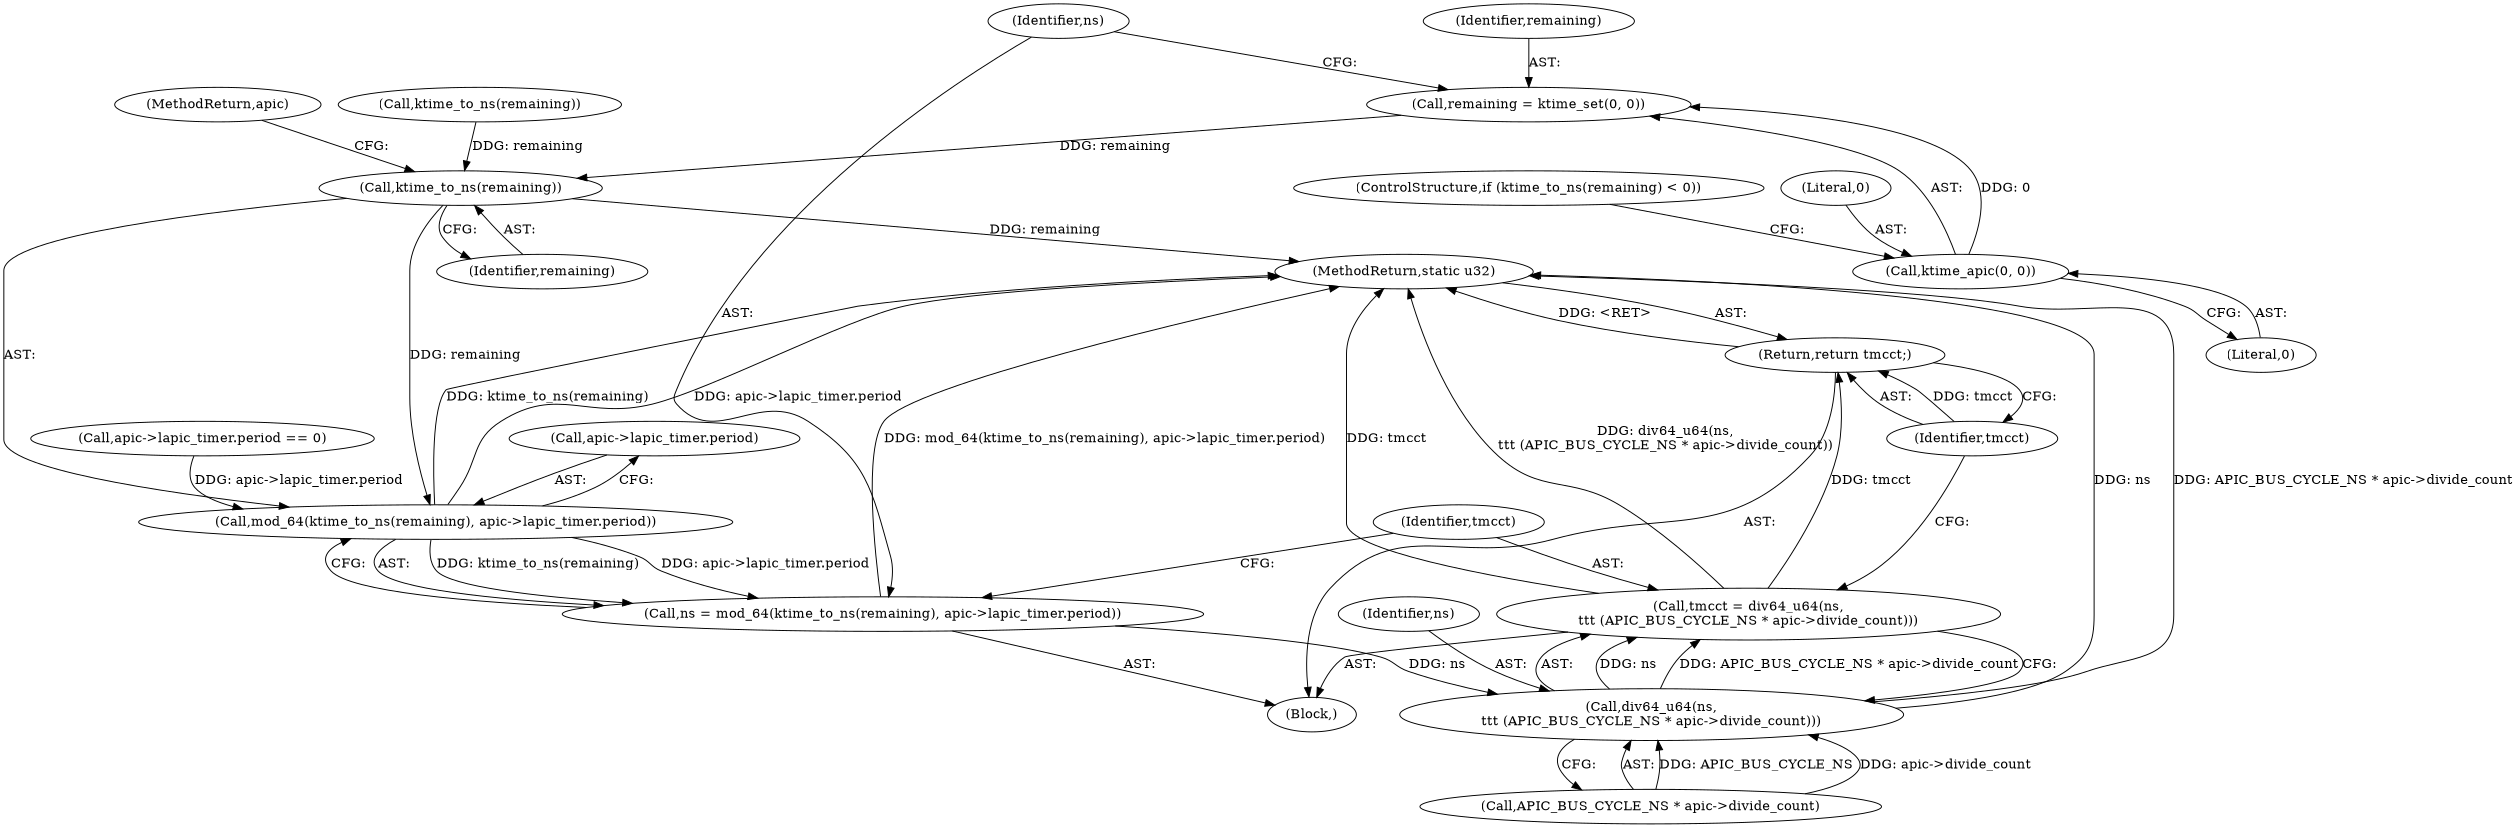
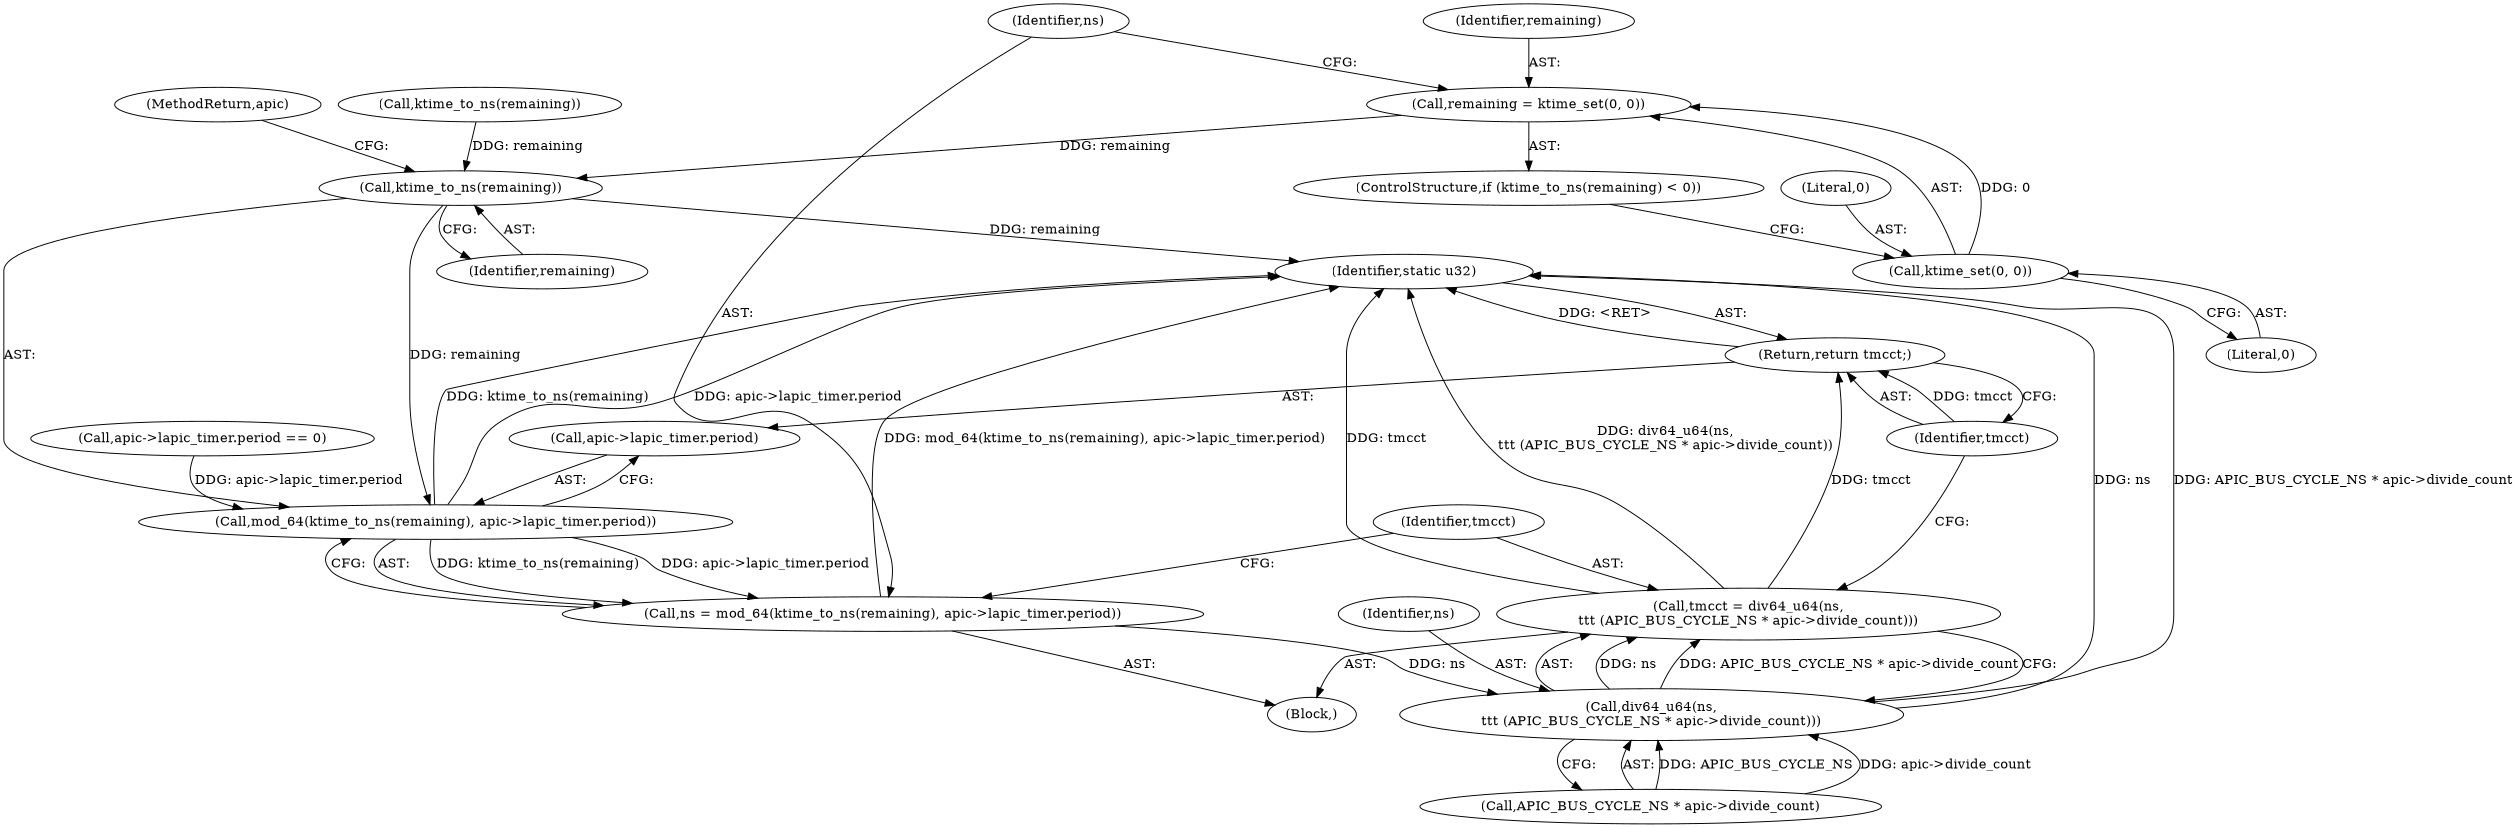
edge "(Call,remaining = ktime_set(0, 0))" -> "(ControlStructure,if (ktime_to_ns(remaining) < 0))": added, label "AST:"
node "(MethodReturn,static u32)": label "(MethodReturn,static u32)" -> "(Identifier,static u32)"
node "(Call,ktime_apic(0, 0))": label "(Call,ktime_apic(0, 0))" -> "(Call,ktime_set(0, 0))"
edge "(Return,return tmcct;)" -> "(Block,)": now "(Return,return tmcct;)" -> "(Call,apic->lapic_timer.period)"
